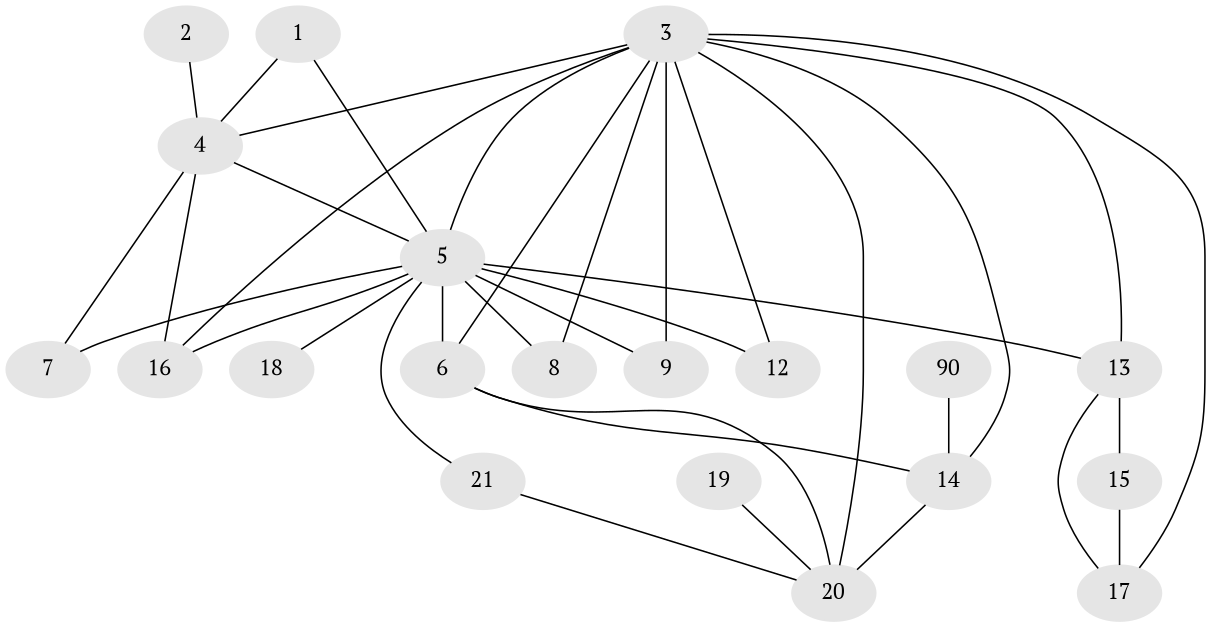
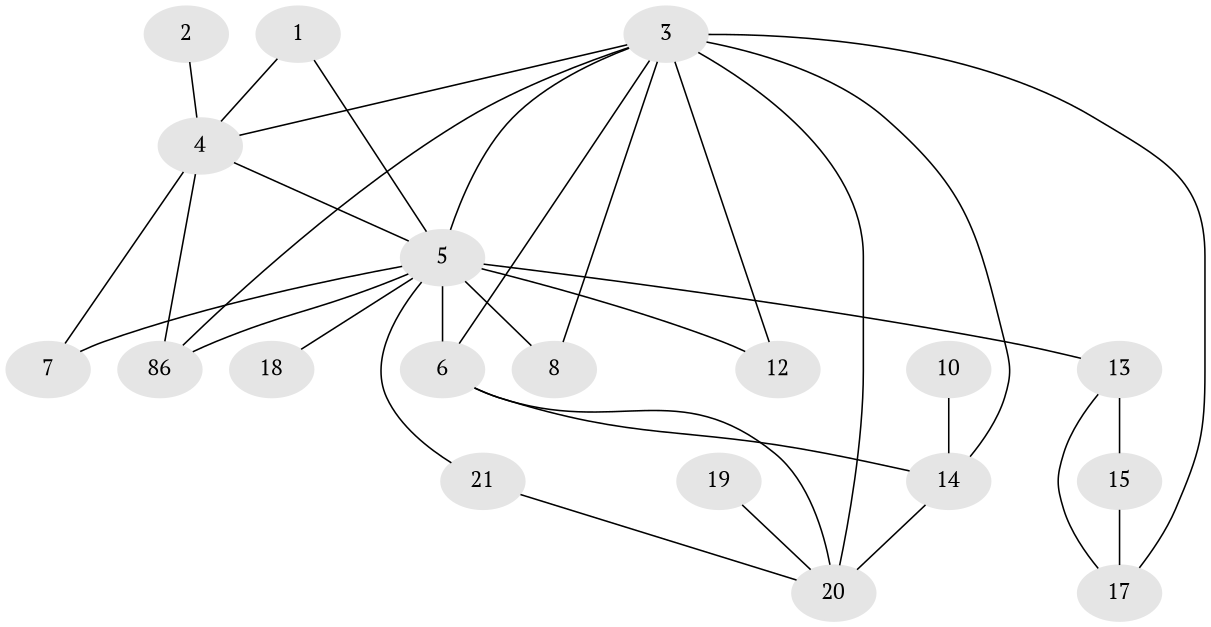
edge "3" -- "13": removed
node "16": label "16" -> "86"
node "9": removed
node "90": label "90" -> "10"
